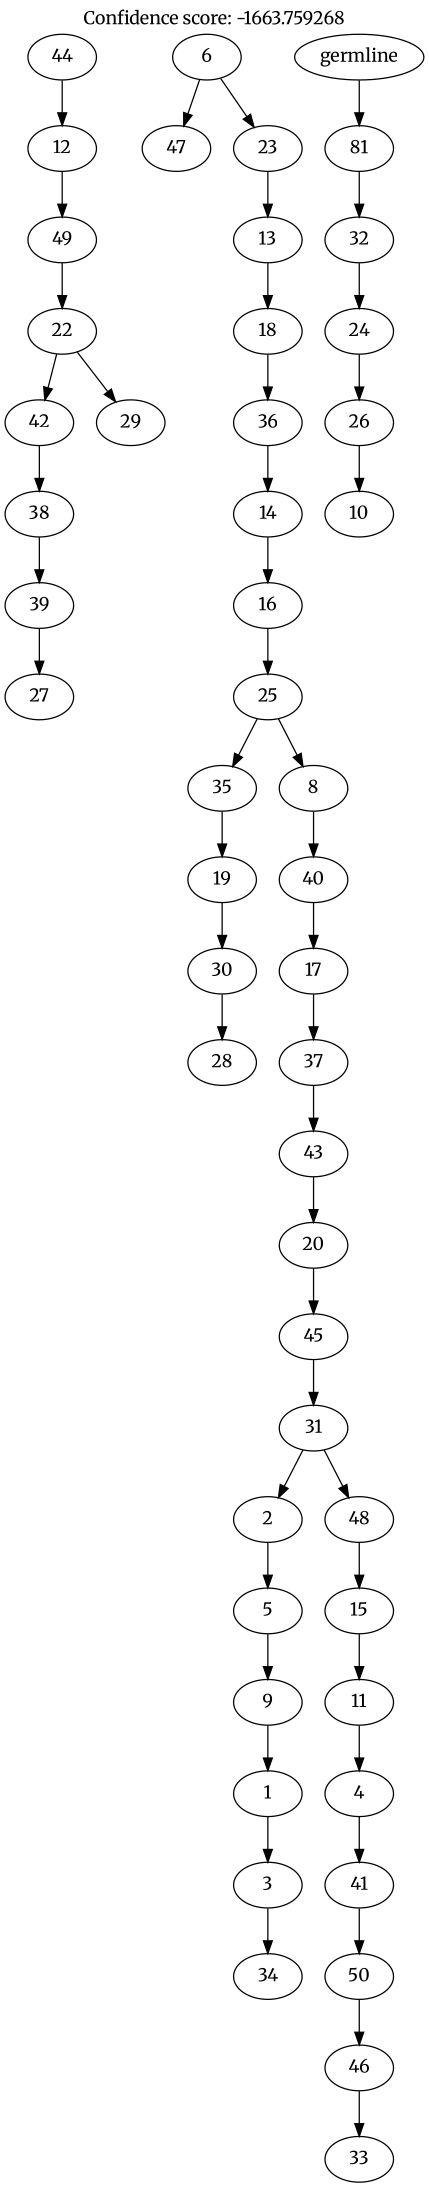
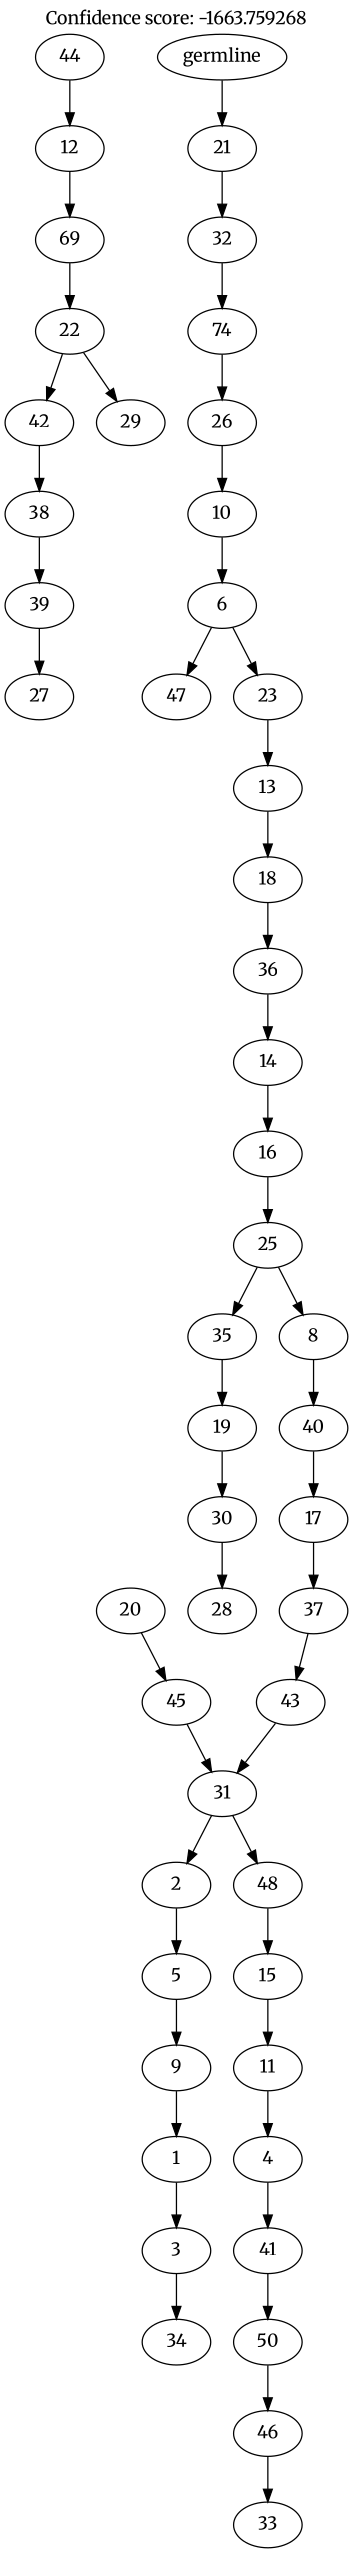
node "81": label "81" -> "21"
node "49": label "49" -> "69"
node "24": label "24" -> "74"
edge "10" -> "6": added
edge "43" -> "20": now "43" -> "31"
